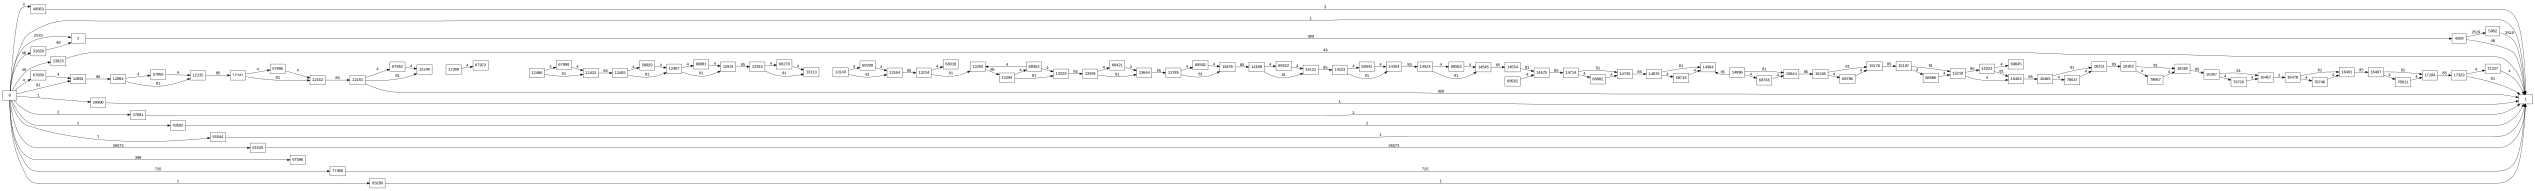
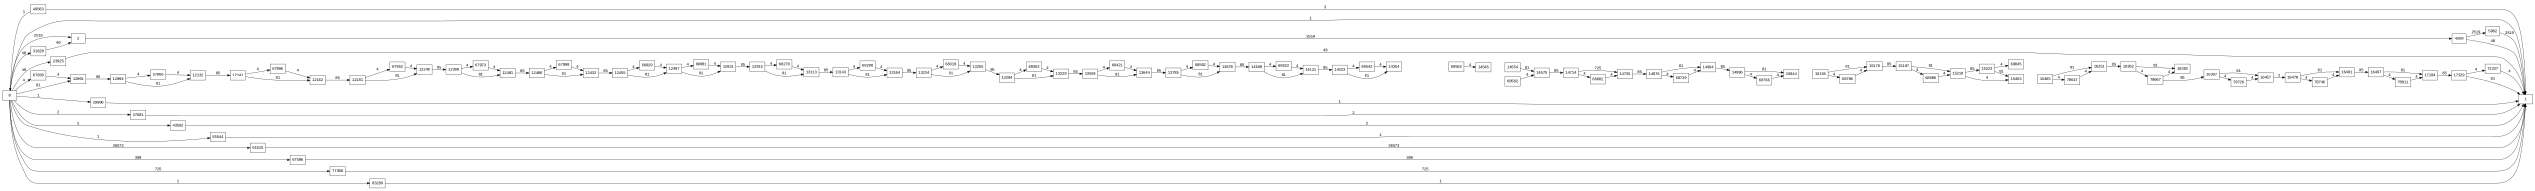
edge "2" -> "4268": label "309" -> "2559"
edge "0" -> "49563": reversed
edge "68362" -> "13255": now "68318" -> "13255"
node "14524": removed
edge "14545" -> "14554": removed, label "85"
edge "14714" -> "14735": label "81" -> "725"
edge "12248" -> "12380": added, label "85"
edge "16383" -> "16397": now "70667" -> "16397"
edge "13113" -> "13143": added, label "85"
node "12401": added
edge "15044" -> "15155": removed, label "85"
edge "14996" -> "14994": reversed
edge "15463" -> "15465": removed, label "85"
edge "12181" -> "1": now "67506" -> "1"
